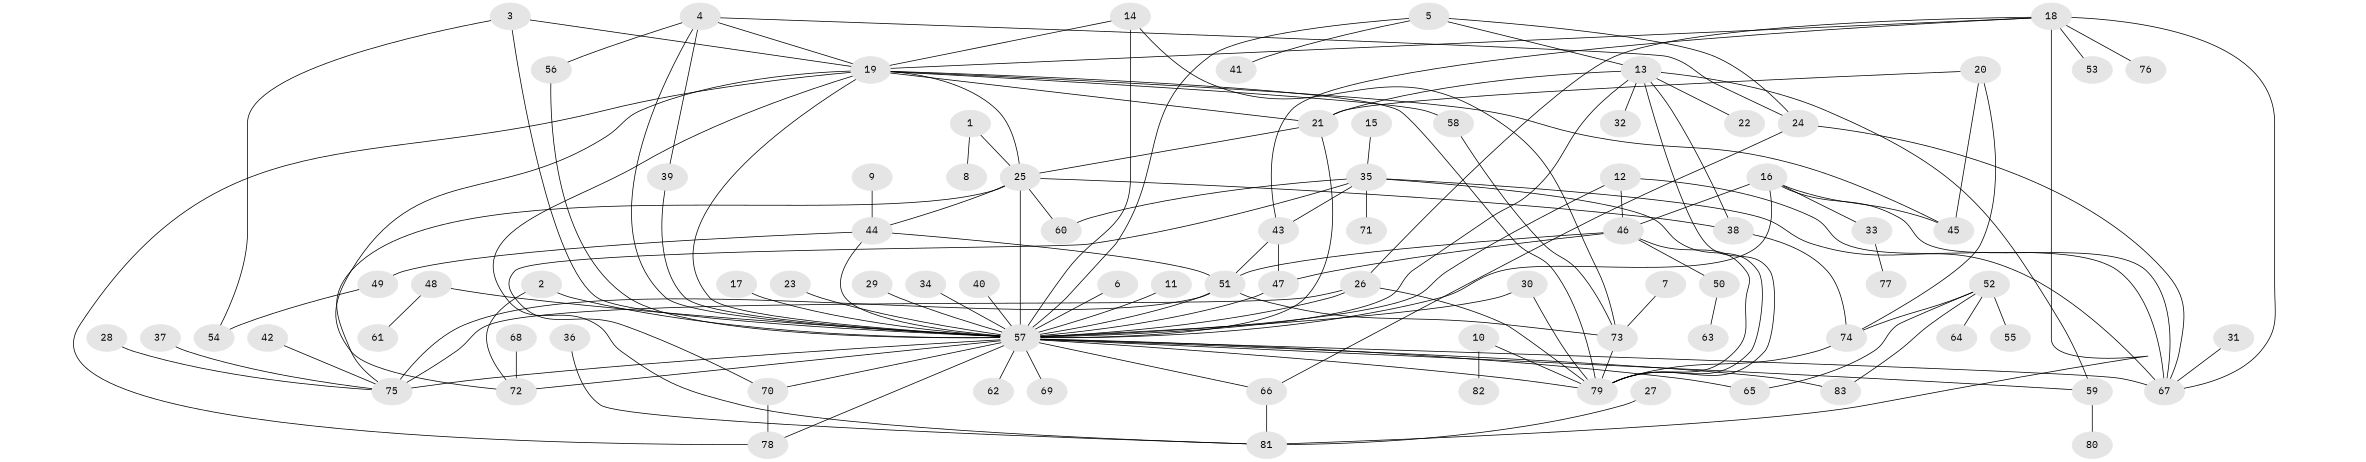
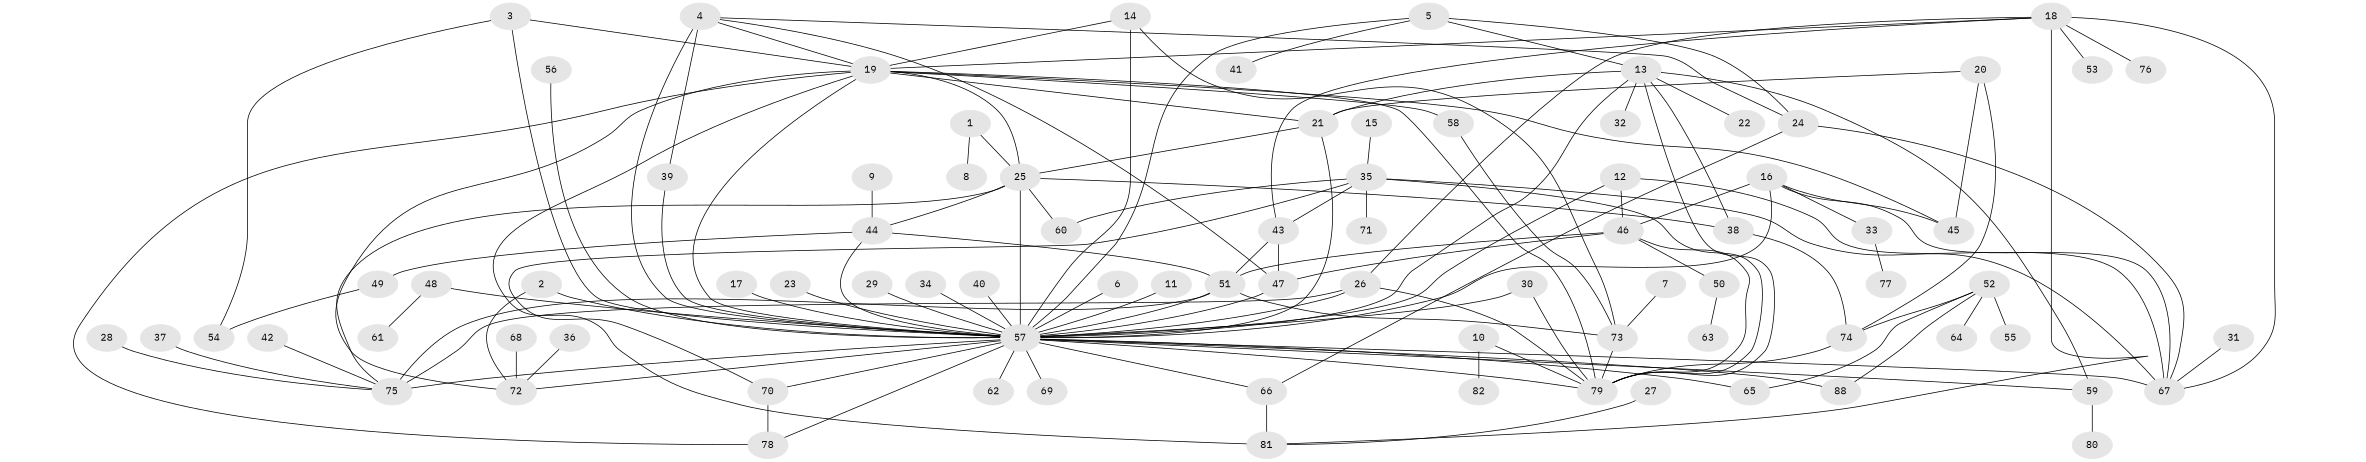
edge "4" -- "56": now "4" -- "47"
node "83": label "83" -> "88"
edge "36" -- "81": now "36" -- "72"
